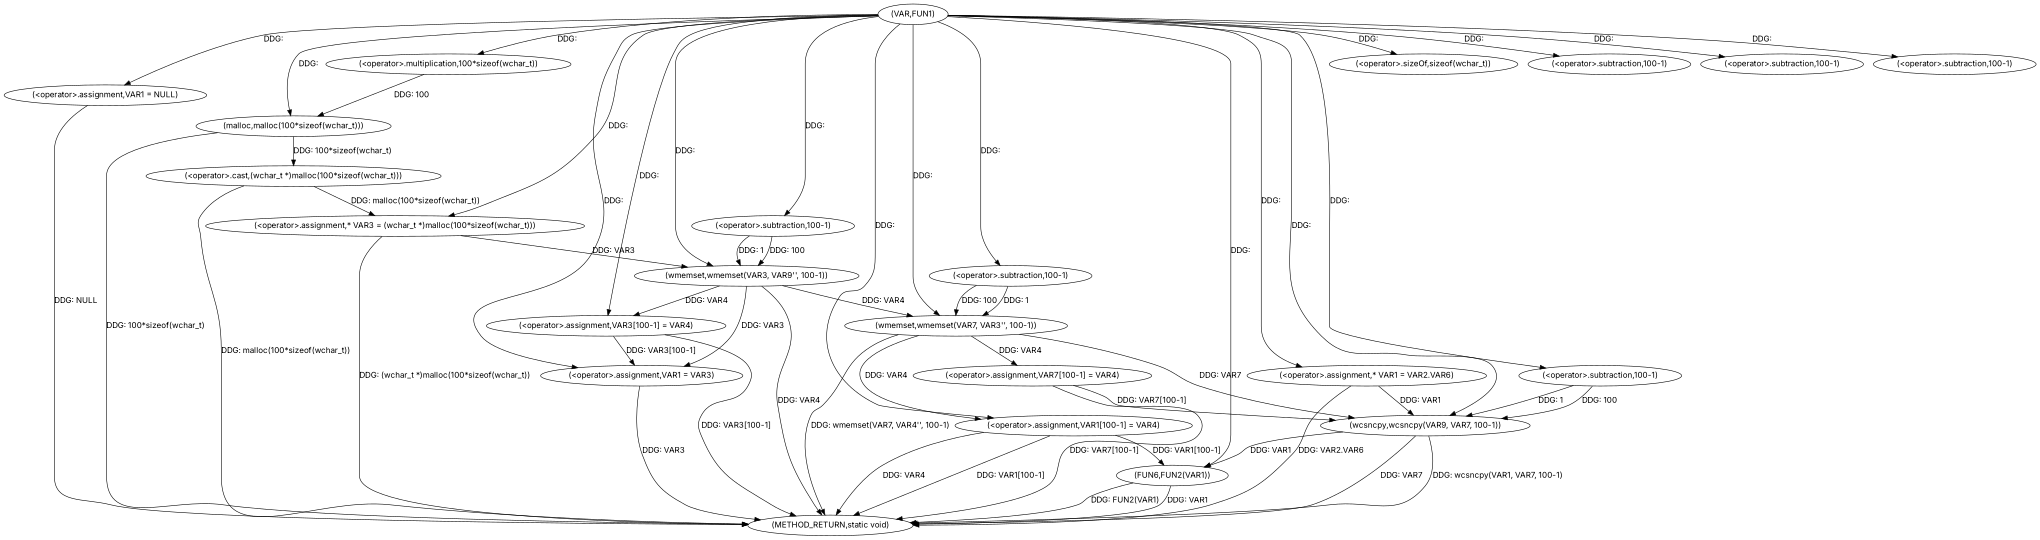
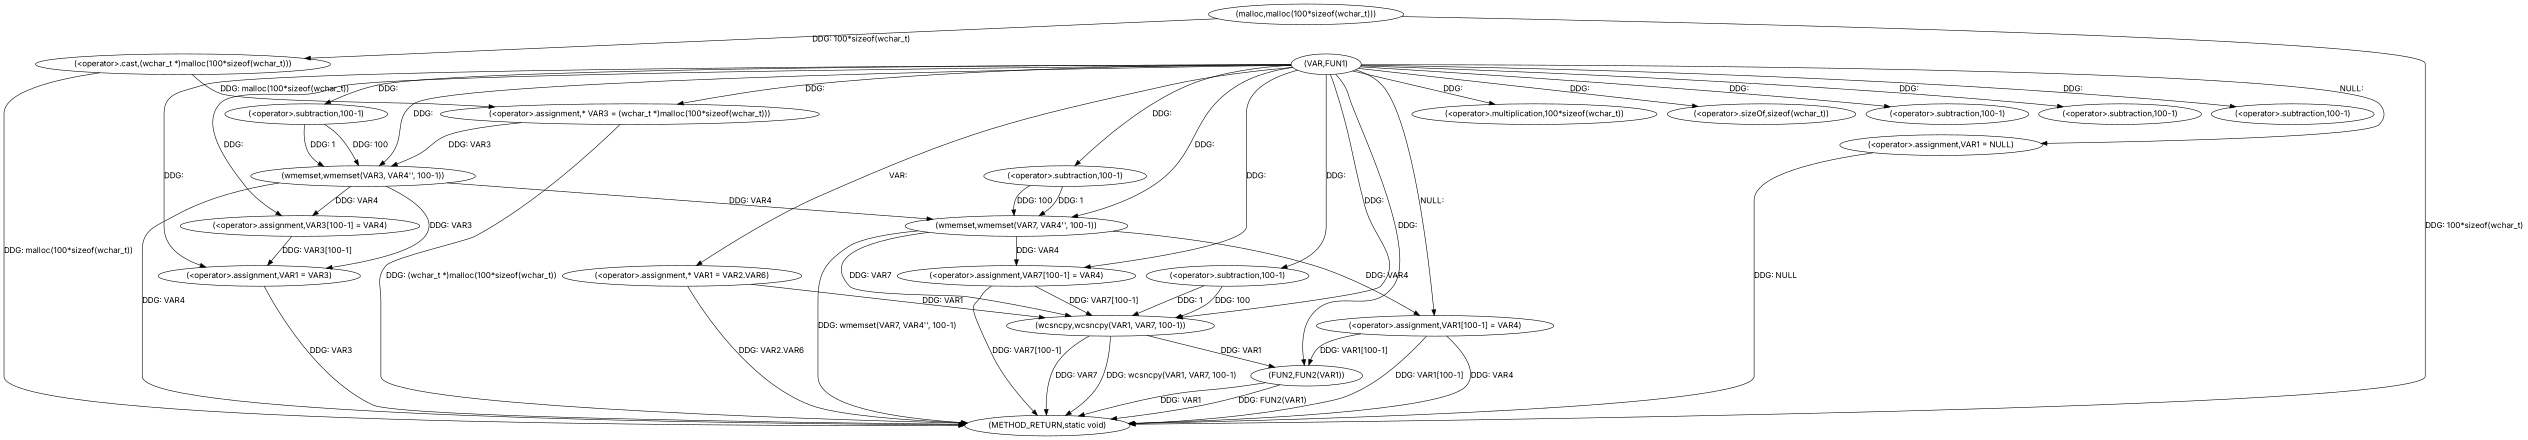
edge "(VAR,FUN1)" -> "(malloc,malloc(100*sizeof(wchar_t)))": now "(VAR,FUN1)" -> "(<operator>.assignment,VAR7[100-1] = VAR4)"
edge "(VAR,FUN1)" -> "(<operator>.assignment,VAR1 = NULL)": label "DDG: " -> "NULL: "
edge "(<operator>.multiplication,100*sizeof(wchar_t))" -> "(malloc,malloc(100*sizeof(wchar_t)))": removed, label "DDG: 100"
edge "(VAR,FUN1)" -> "(<operator>.assignment,* VAR1 = VAR2.VAR6)": label "DDG: " -> "VAR: "
edge "(VAR,FUN1)" -> "(<operator>.assignment,VAR1[100-1] = VAR4)": label "DDG: " -> "NULL: "
node "(wmemset,wmemset(VAR3, VAR9'', 100-1))": label "(wmemset,wmemset(VAR3, VAR9'', 100-1))" -> "(wmemset,wmemset(VAR3, VAR4'', 100-1))"
node "(wmemset,wmemset(VAR7, VAR3'', 100-1))": label "(wmemset,wmemset(VAR7, VAR3'', 100-1))" -> "(wmemset,wmemset(VAR7, VAR4'', 100-1))"
edge "(<operator>.assignment,VAR3[100-1] = VAR4)" -> "(METHOD_RETURN,static void)": removed, label "DDG: VAR3[100-1]"
node "(wcsncpy,wcsncpy(VAR9, VAR7, 100-1))": label "(wcsncpy,wcsncpy(VAR9, VAR7, 100-1))" -> "(wcsncpy,wcsncpy(VAR1, VAR7, 100-1))"
node "(FUN6,FUN2(VAR1))": label "(FUN6,FUN2(VAR1))" -> "(FUN2,FUN2(VAR1))"
